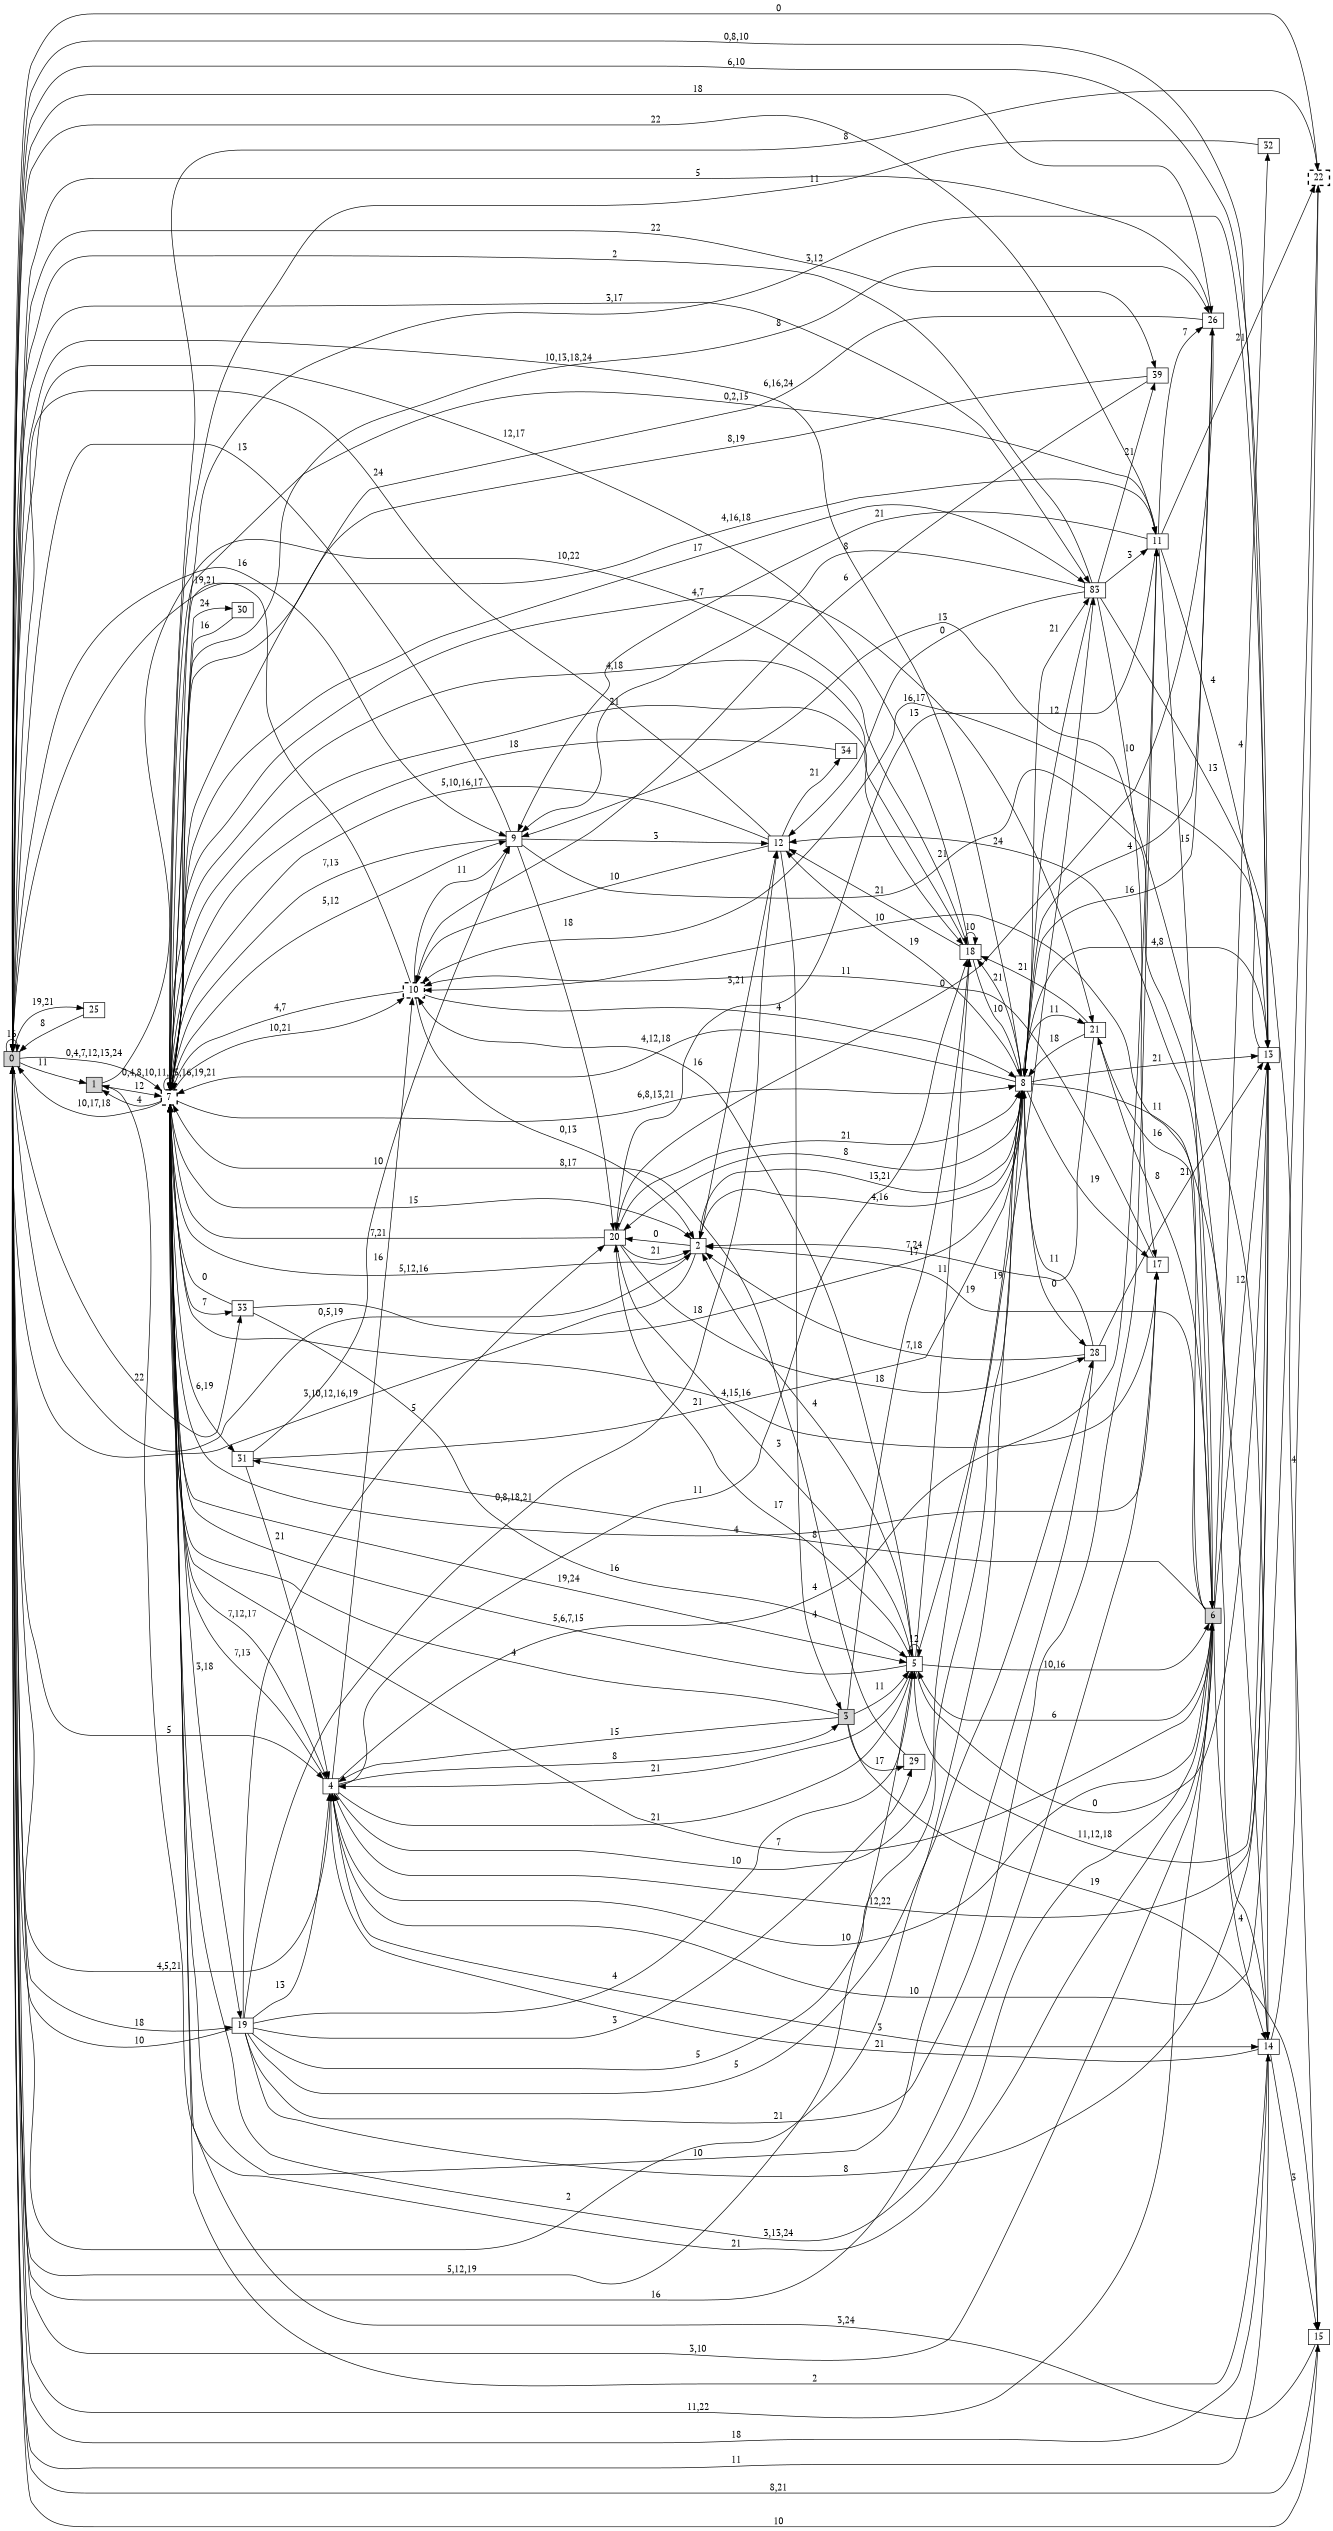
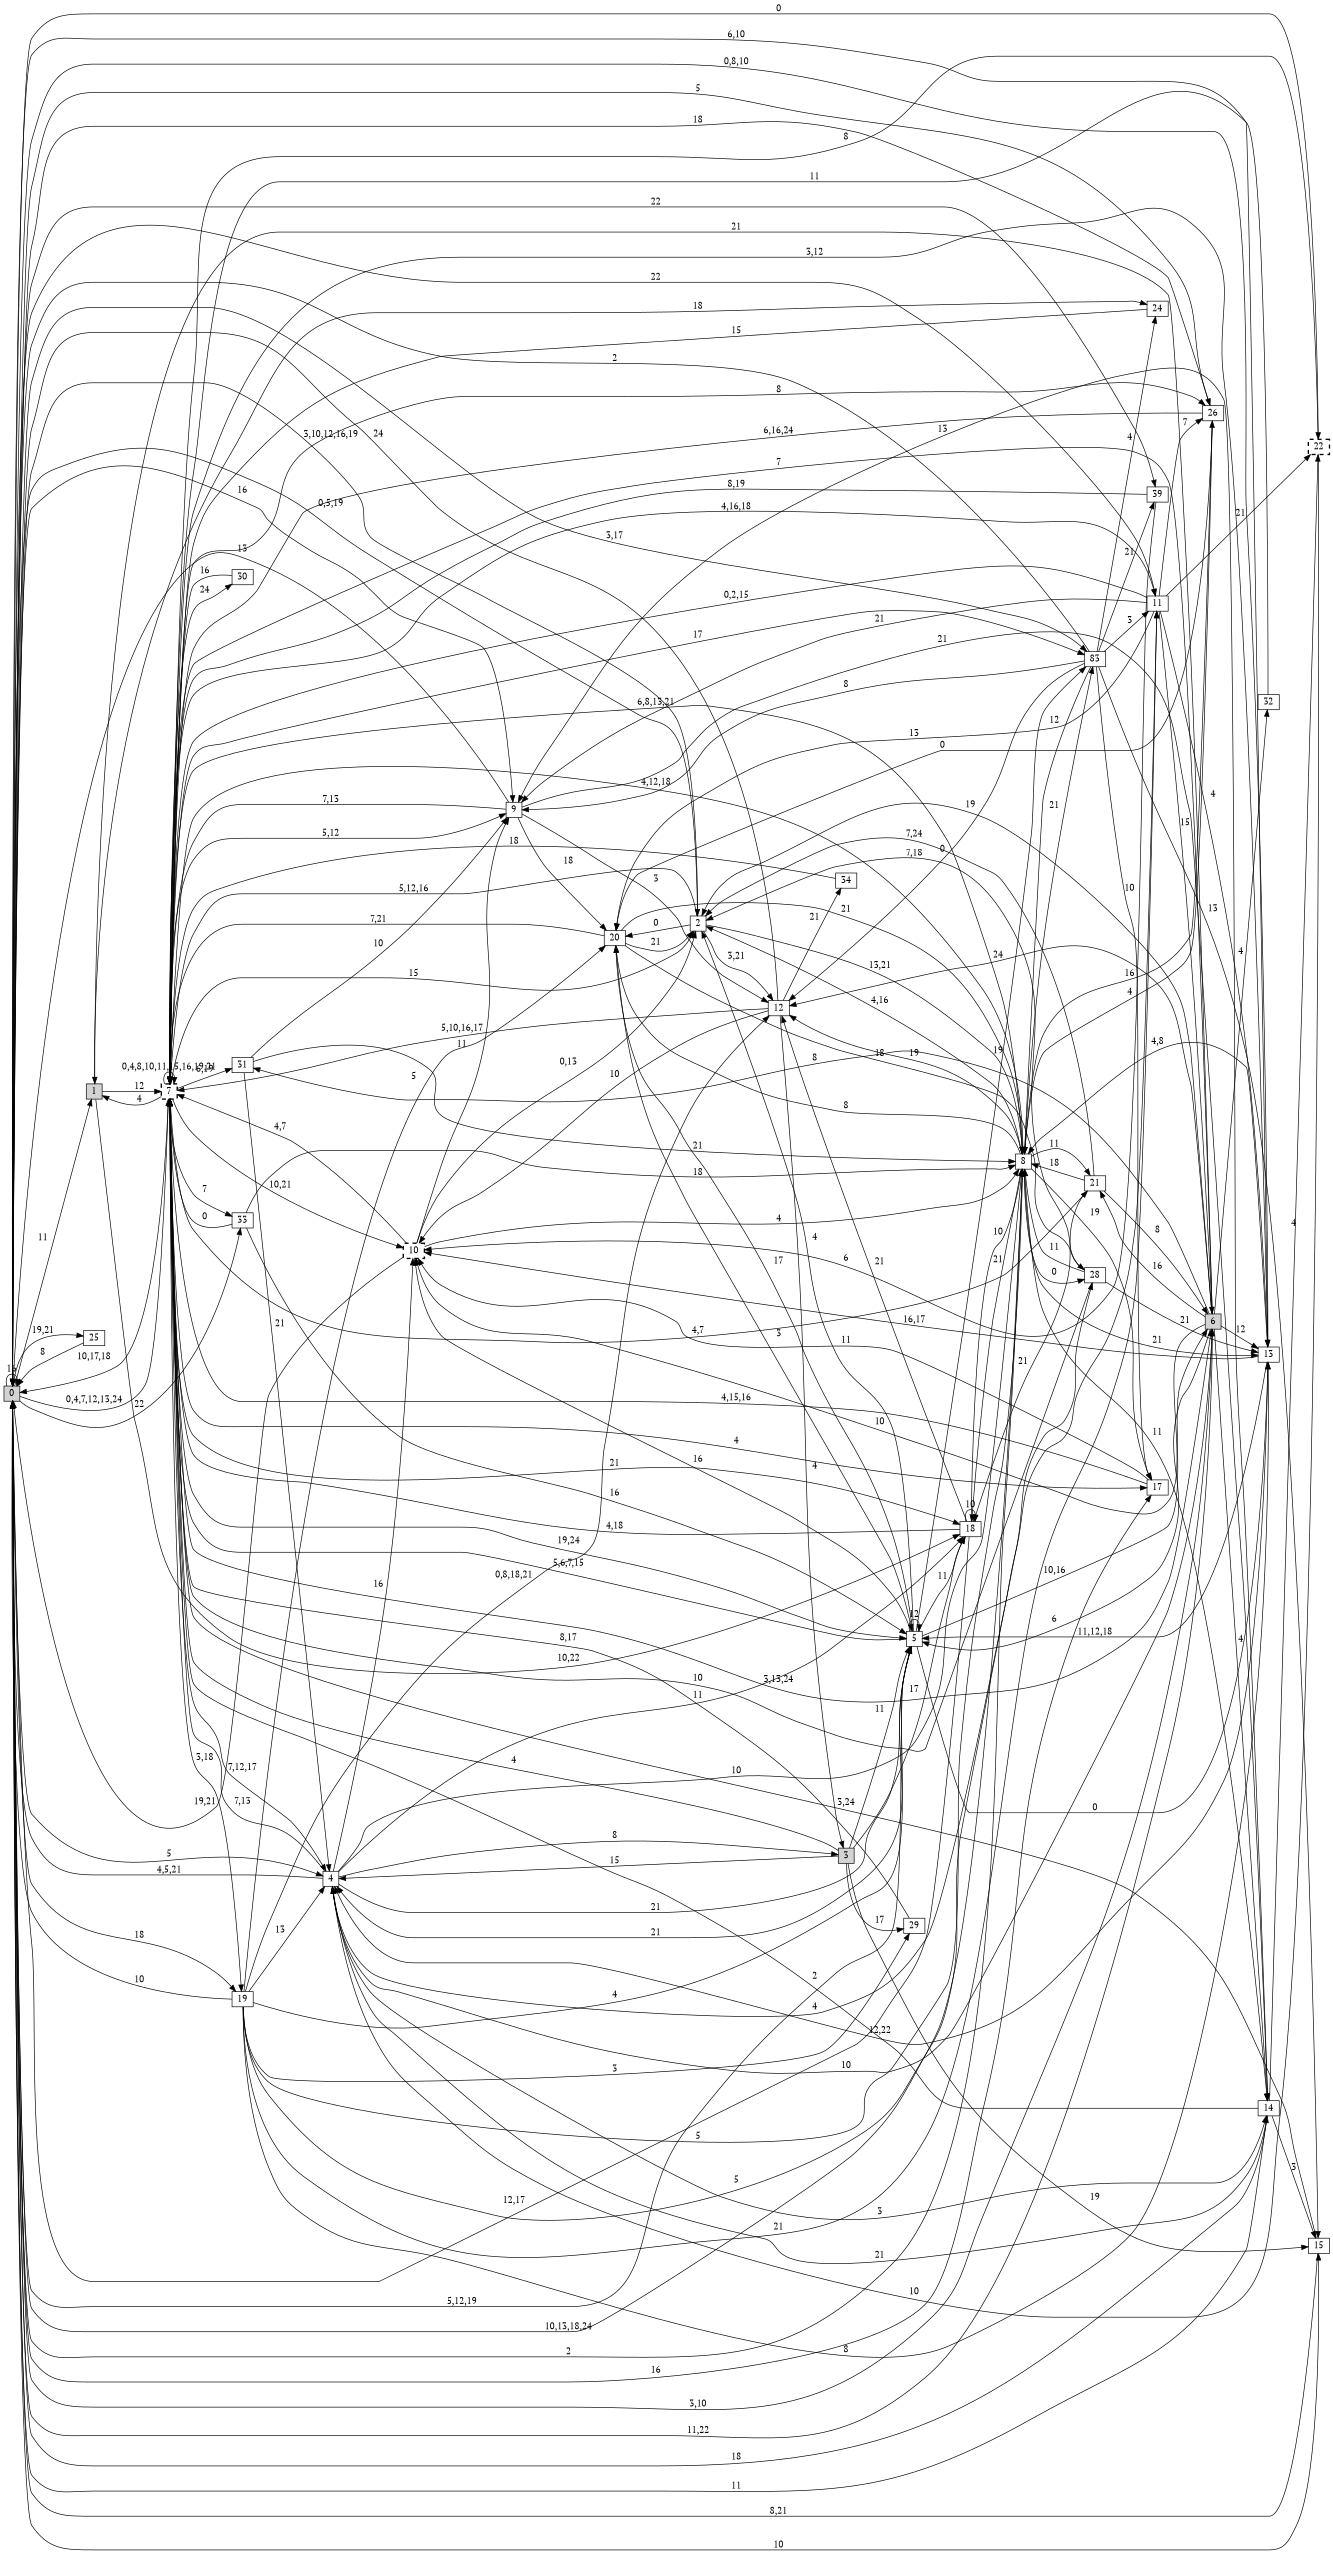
node "24": added
